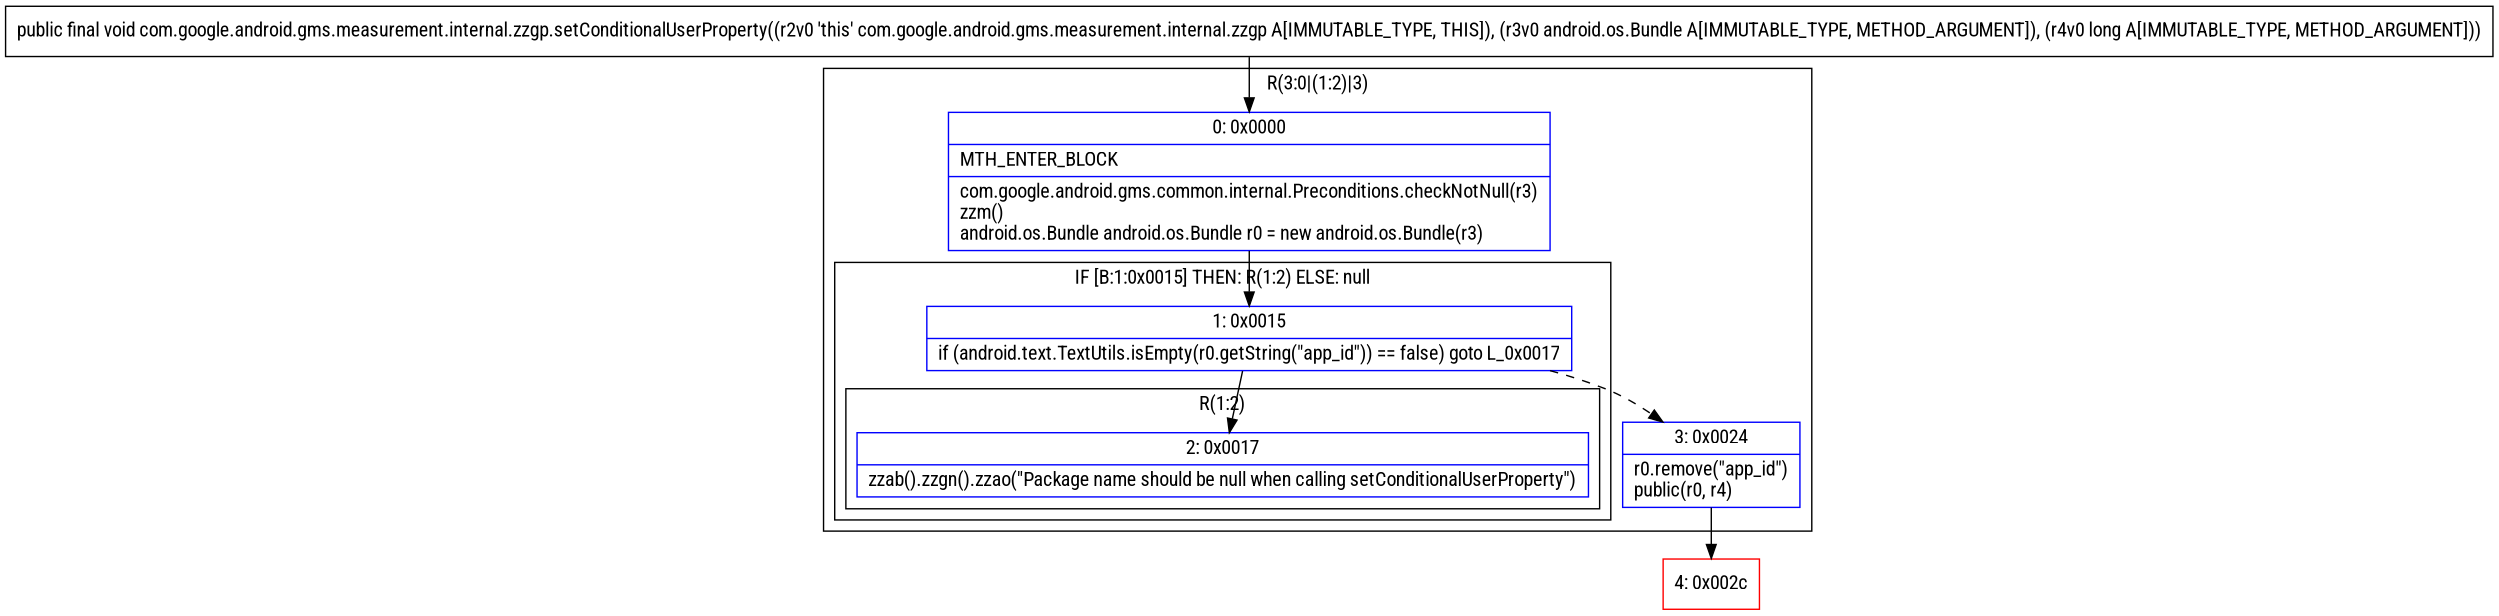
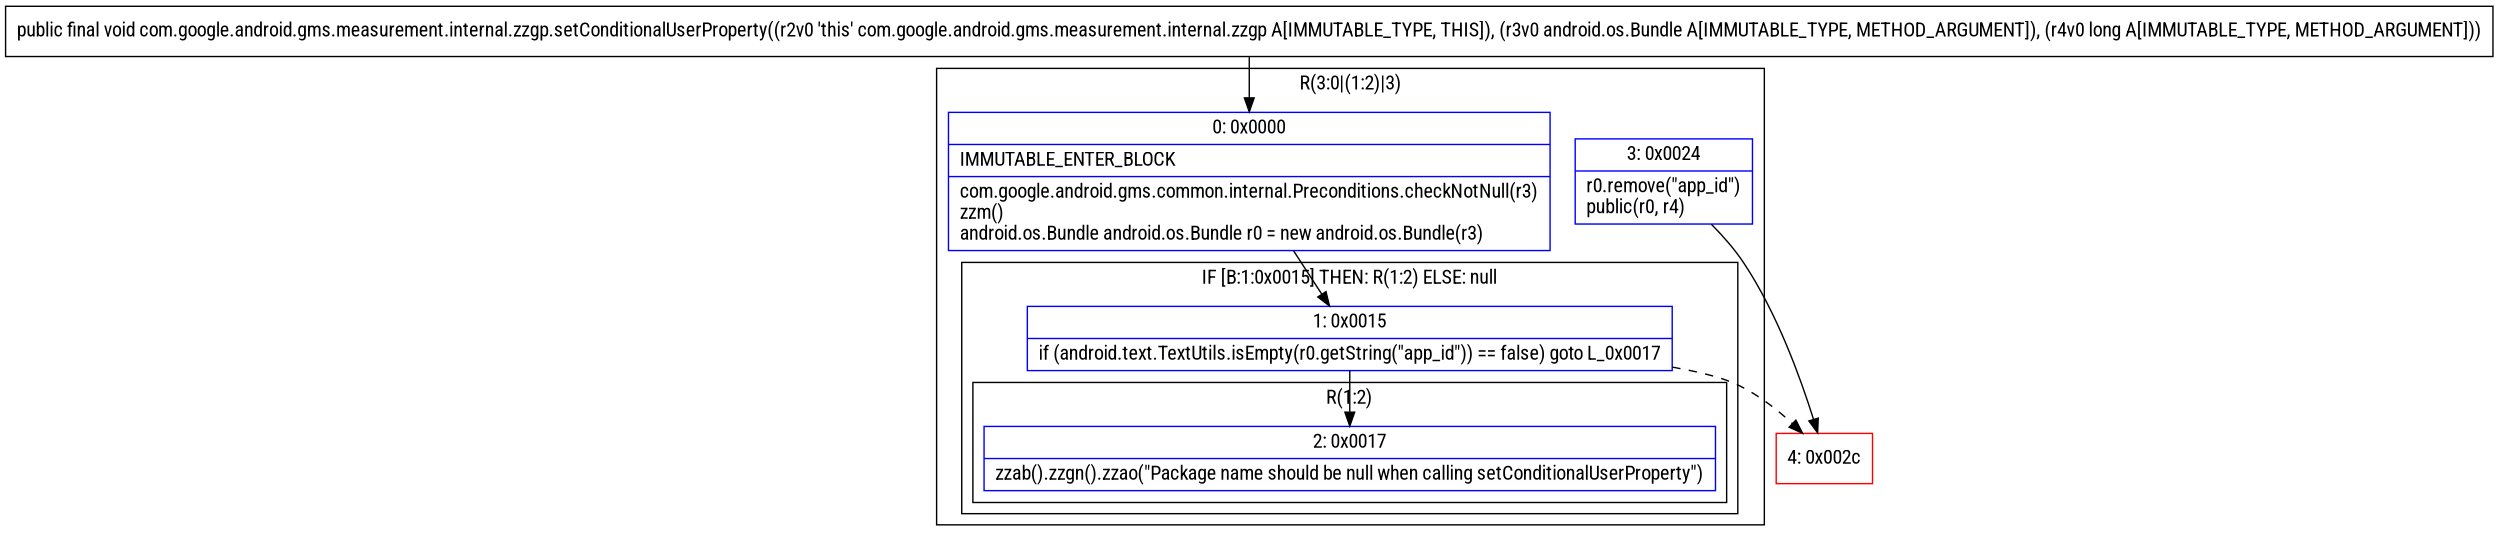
node "0: 0x0000": text "MTH_ENTER_BLOCK" -> "IMMUTABLE_ENTER_BLOCK"
edge "1: 0x0015" -> "3: 0x0024": now "1: 0x0015" -> "4: 0x002c"
